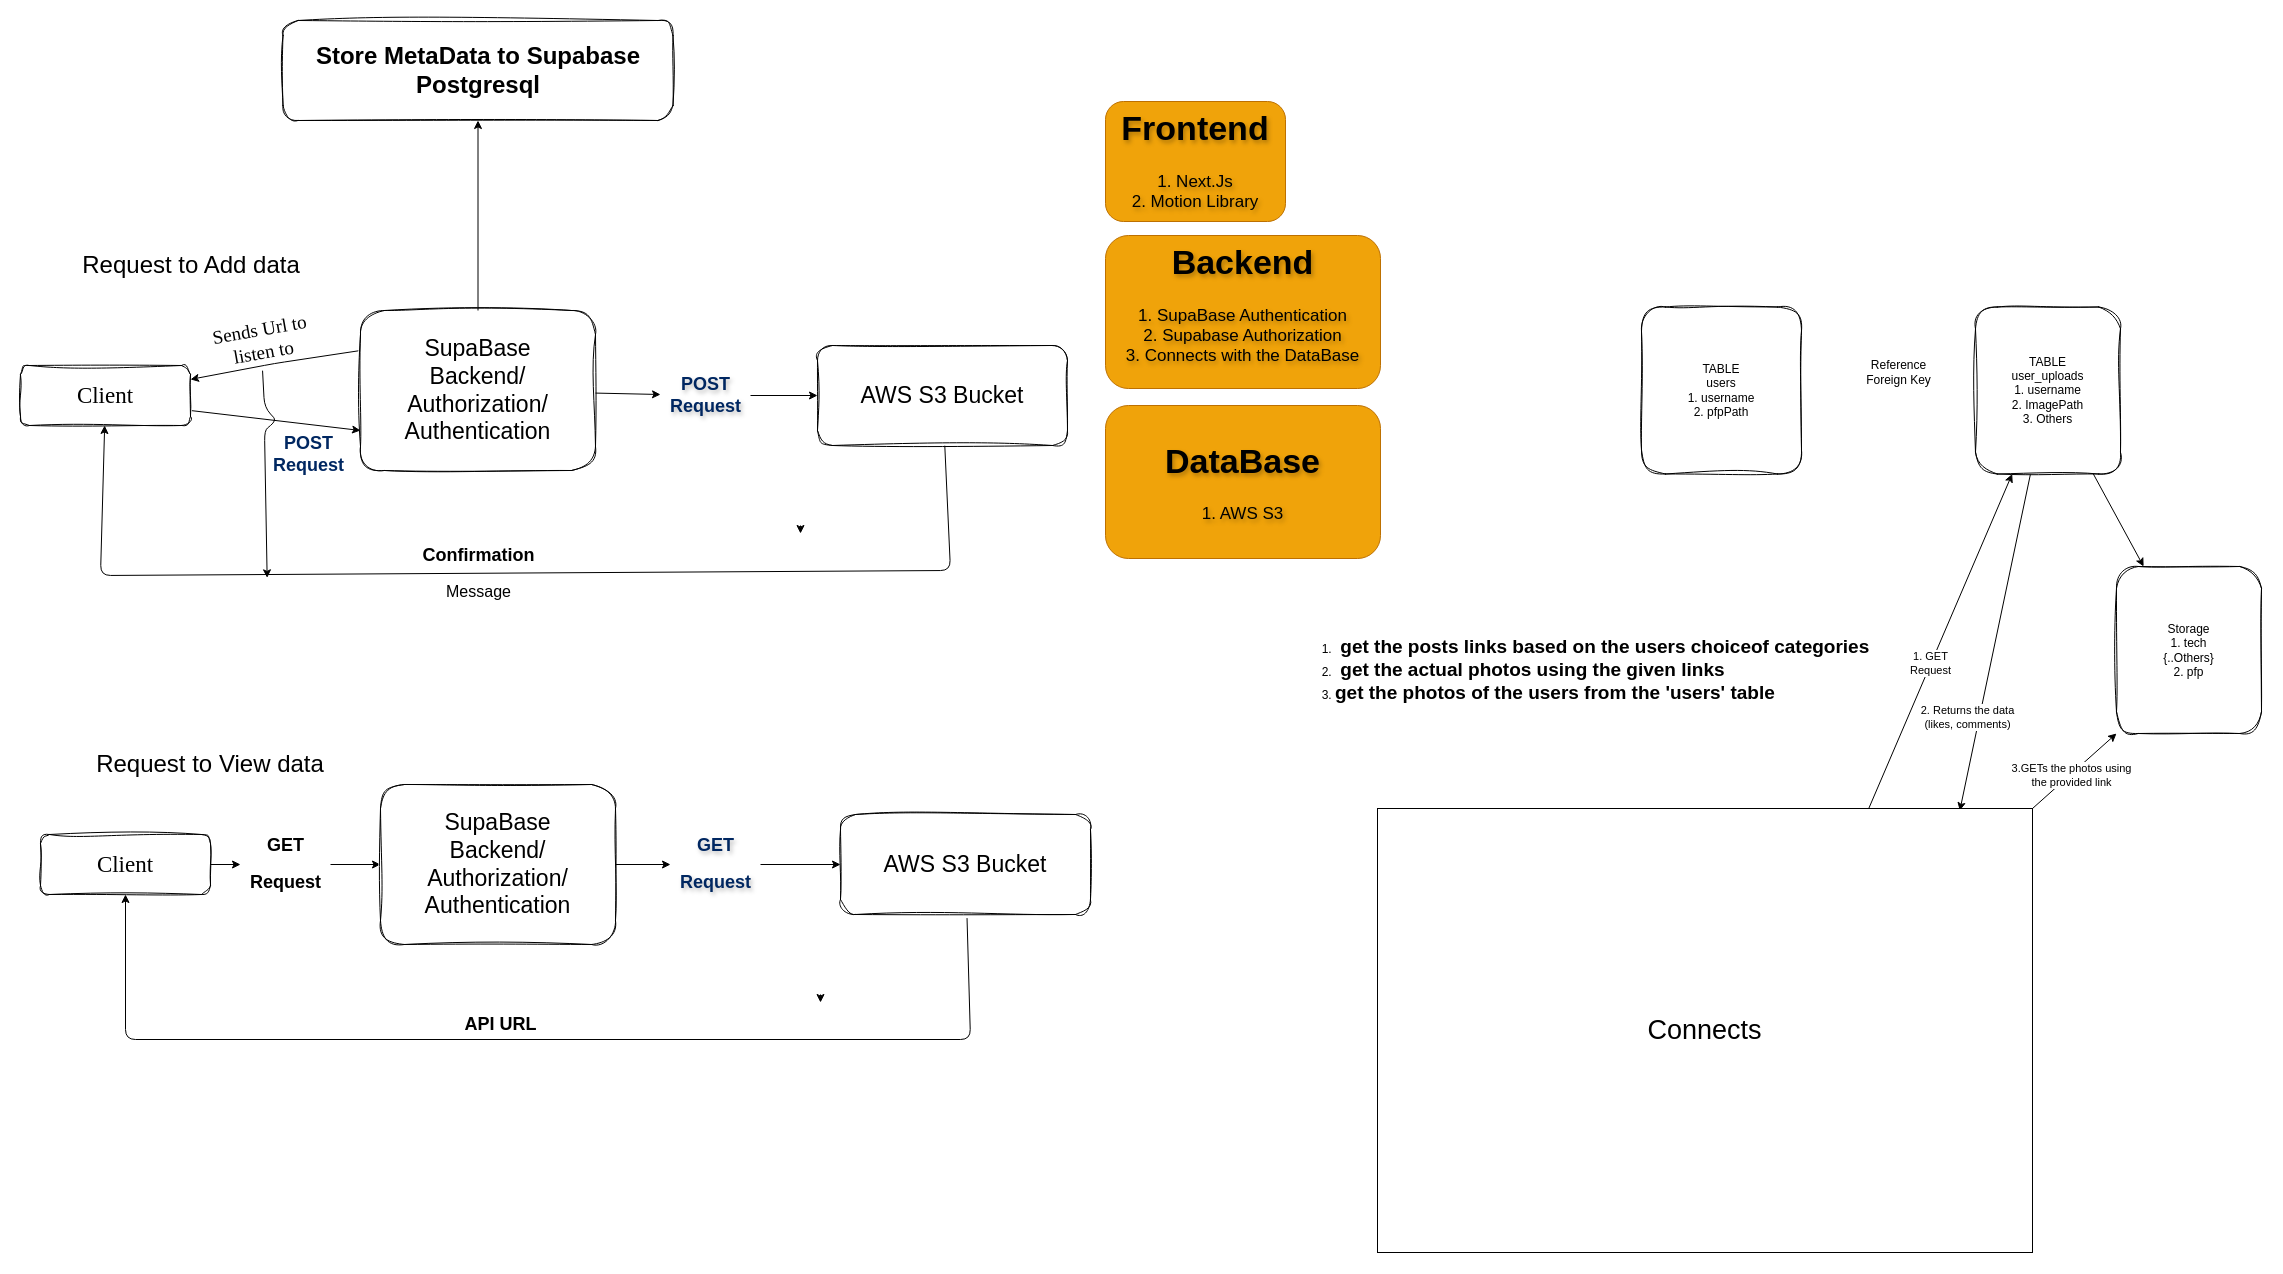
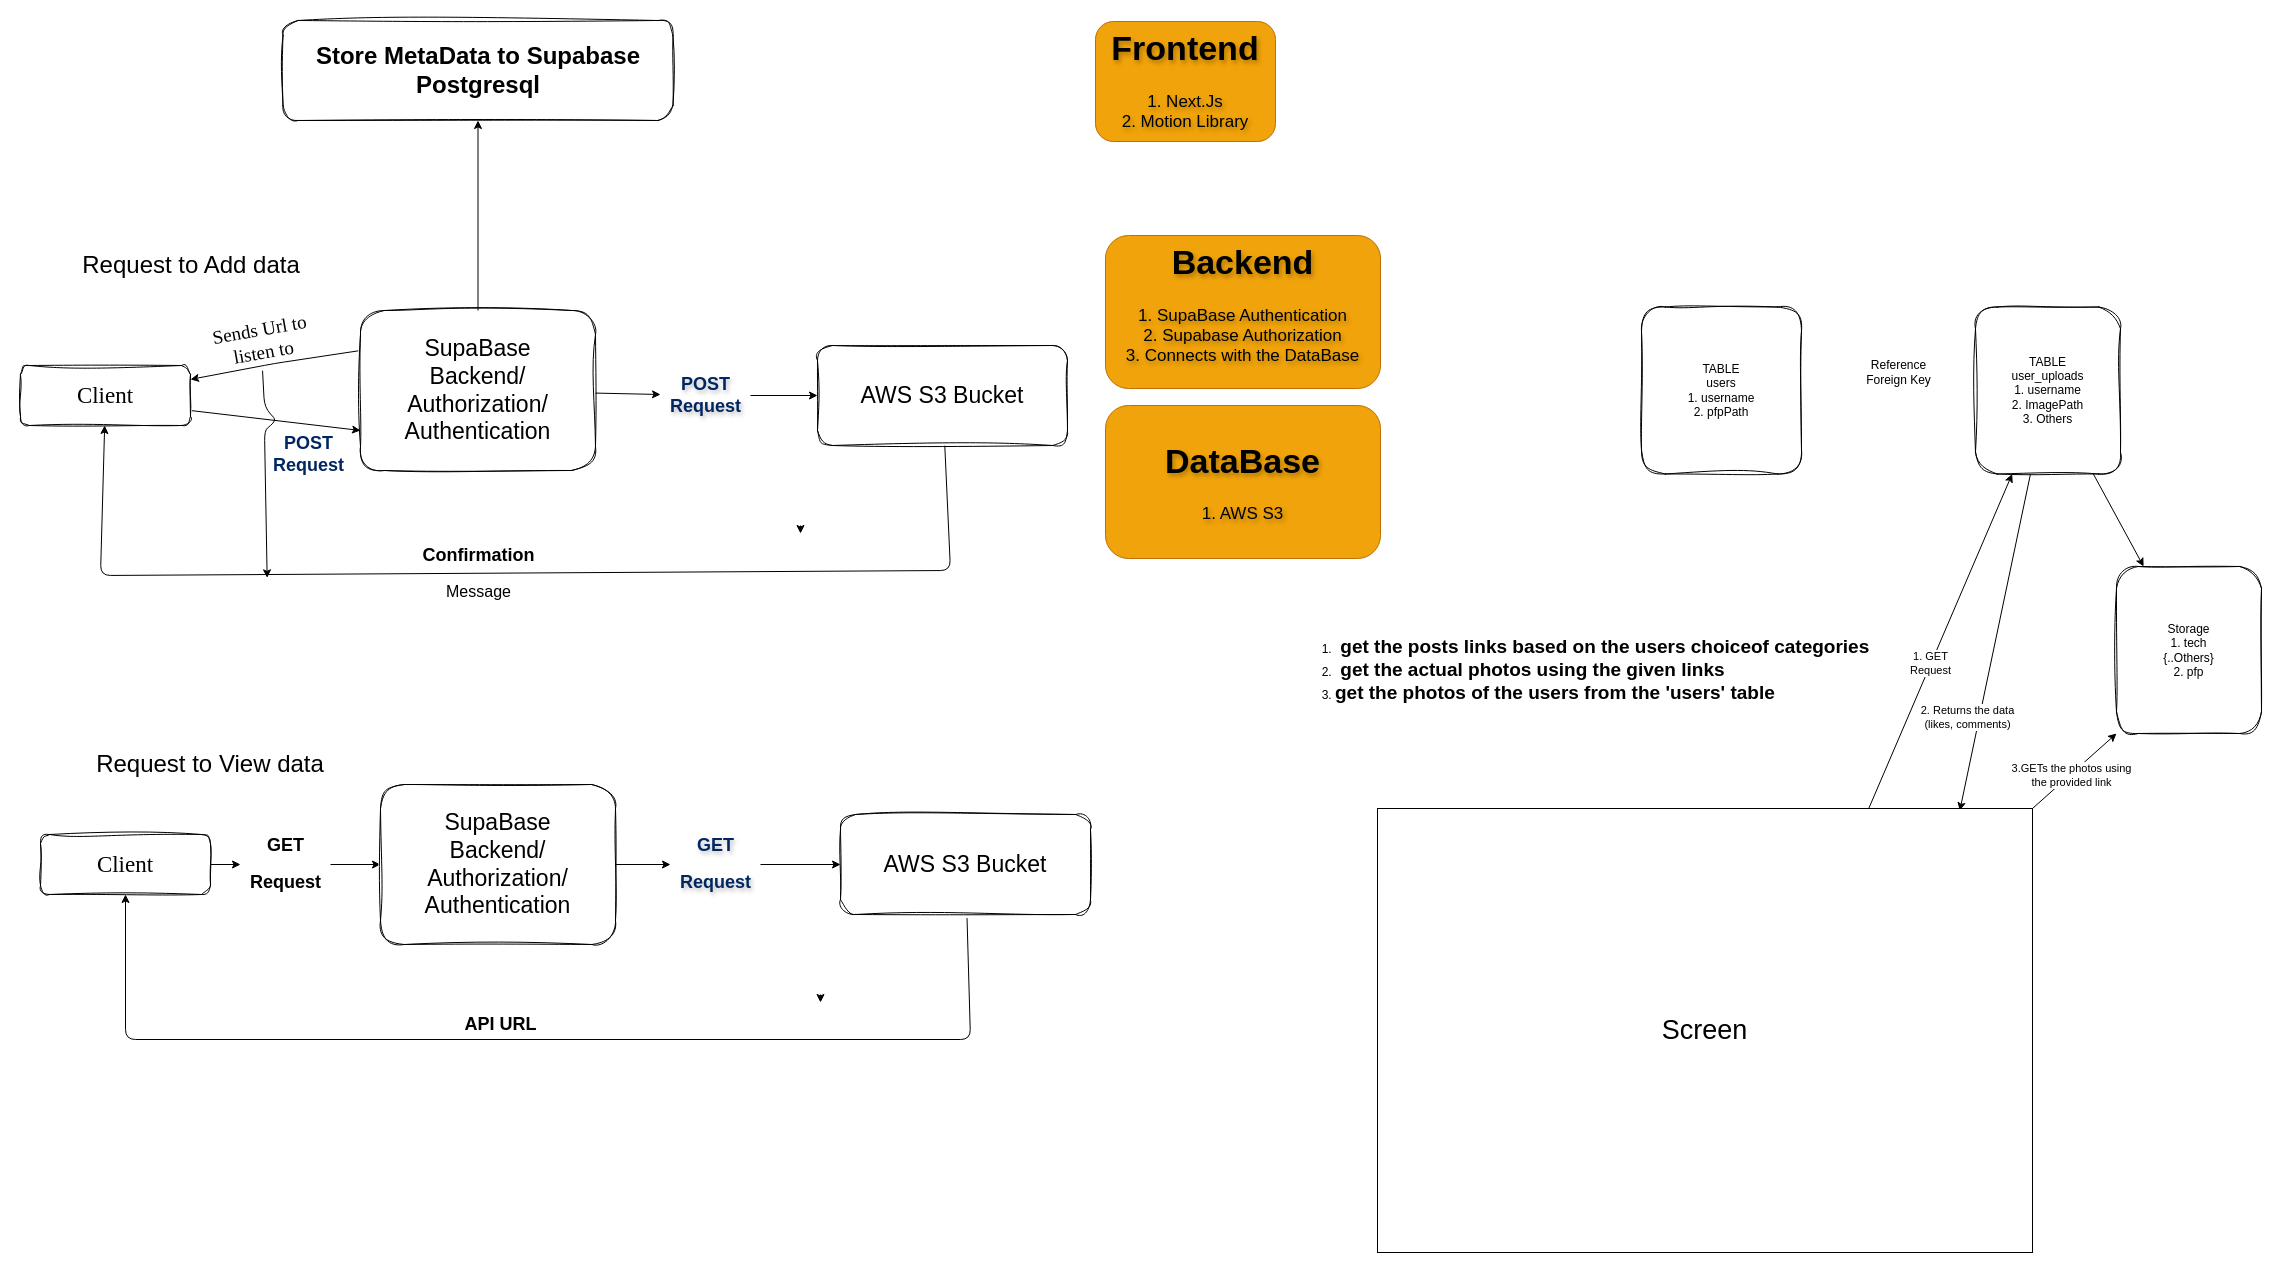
node "Frontend 1. Next.Js 2. Motion Library": moved (1196, 162) -> (1186, 82)
node "Connects": label "Connects" -> "Screen"
